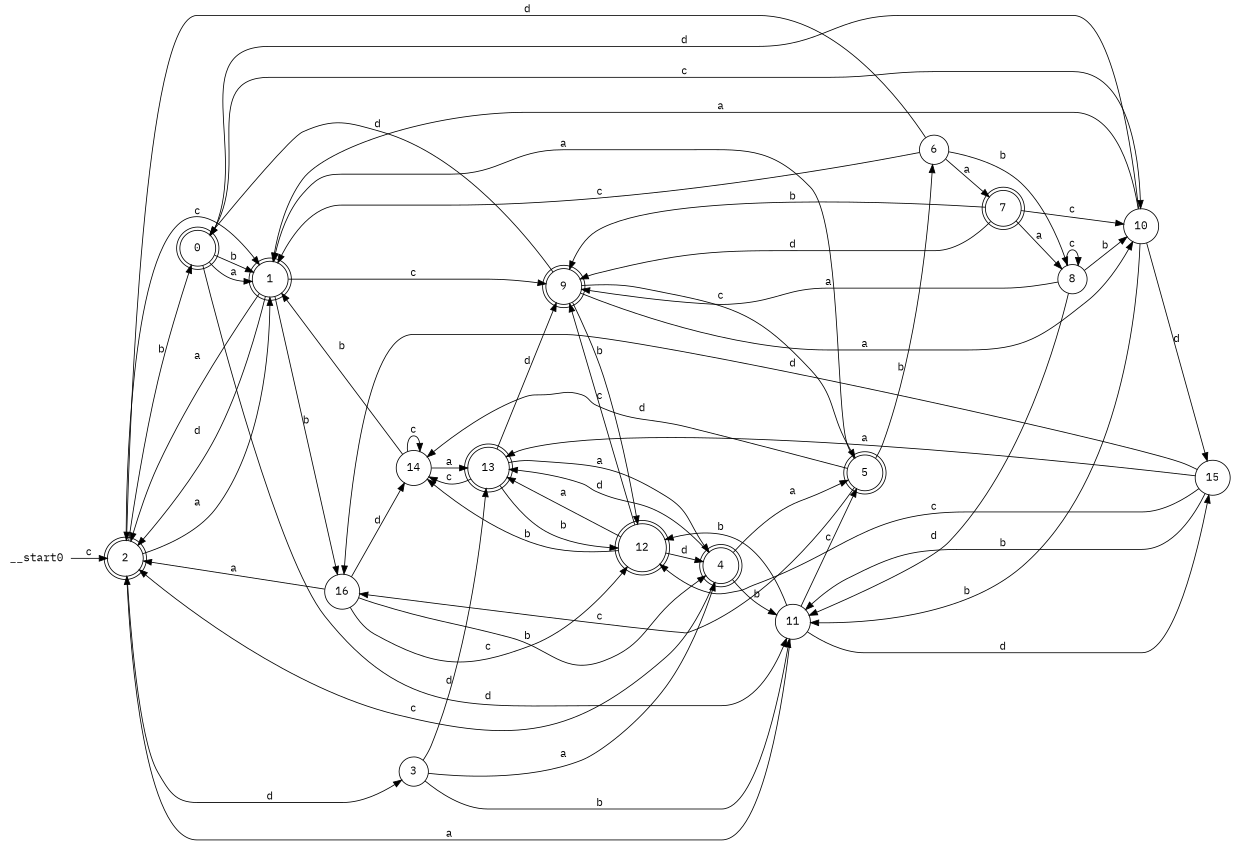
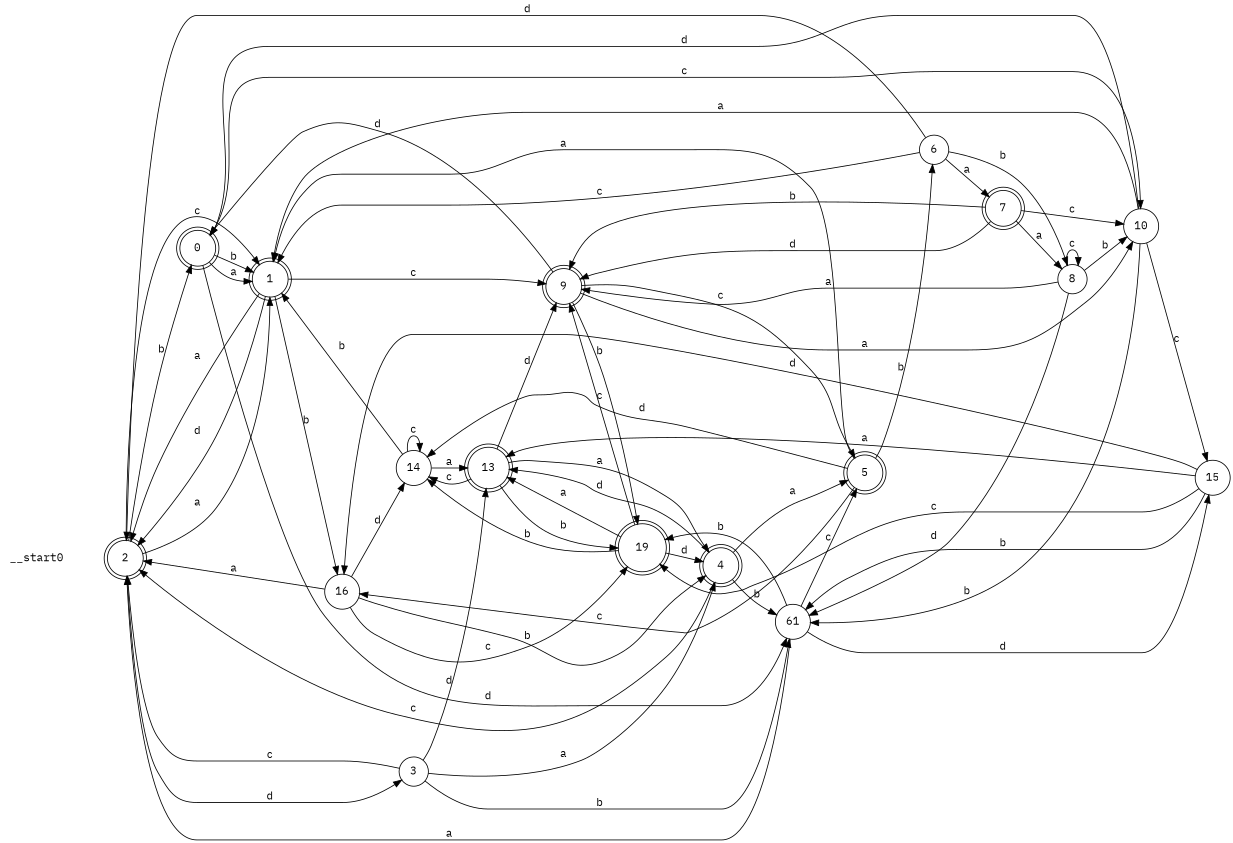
edge "10" -> "15": label "d" -> "c"
node "12": label "12" -> "19"
edge "__start0" -> "2": now "3" -> "2"
node "11": label "11" -> "61"
